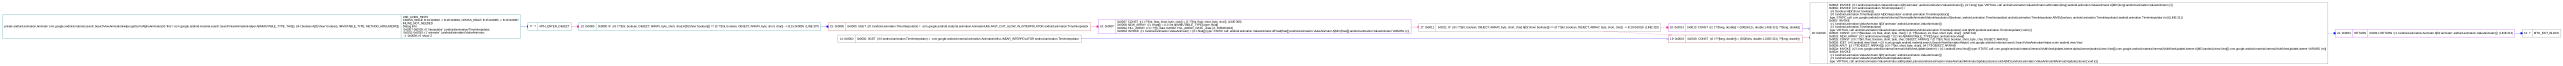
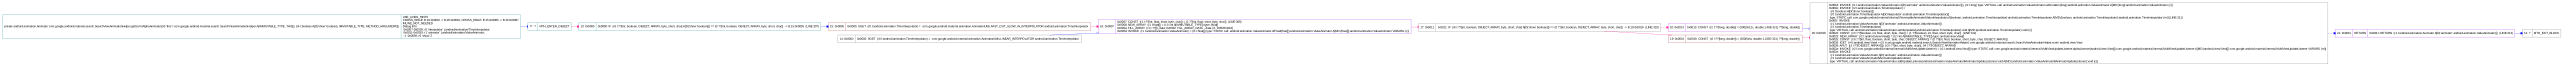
edge "17: 0x0011" -> "19: 0x0016": style dashed -> solid
edge "14: 0x0002" -> "19: 0x0016": now "14: 0x0002" -> "16: 0x0007"
